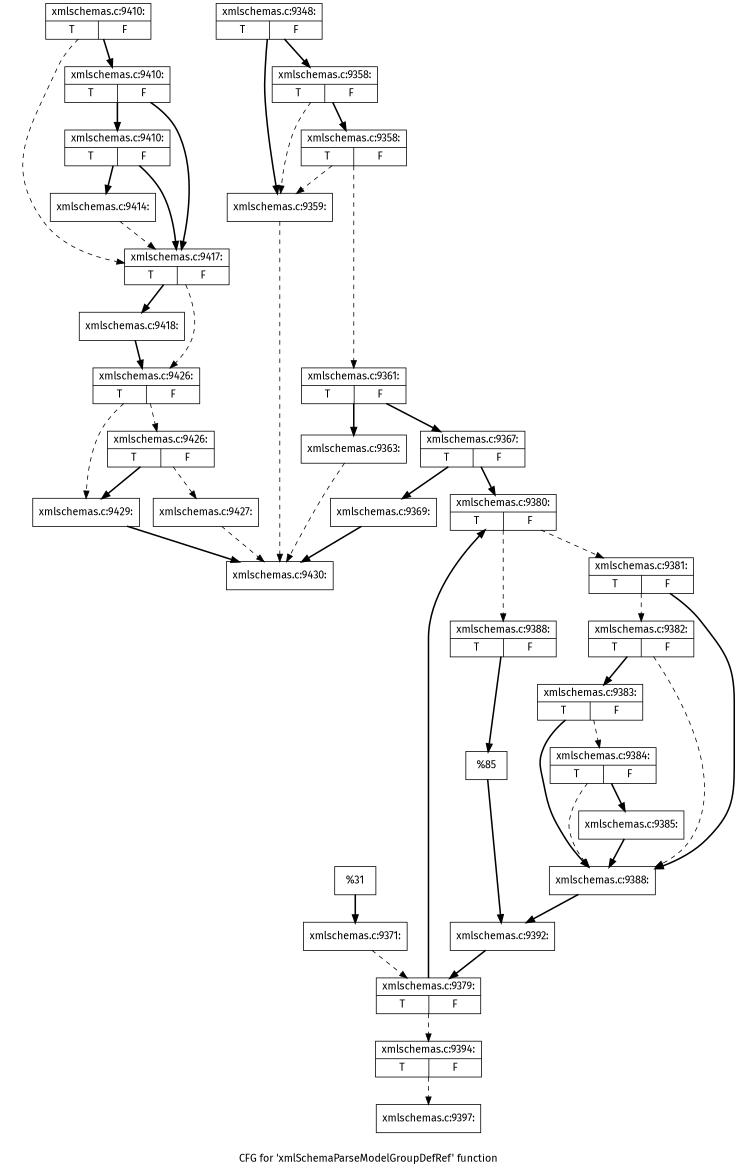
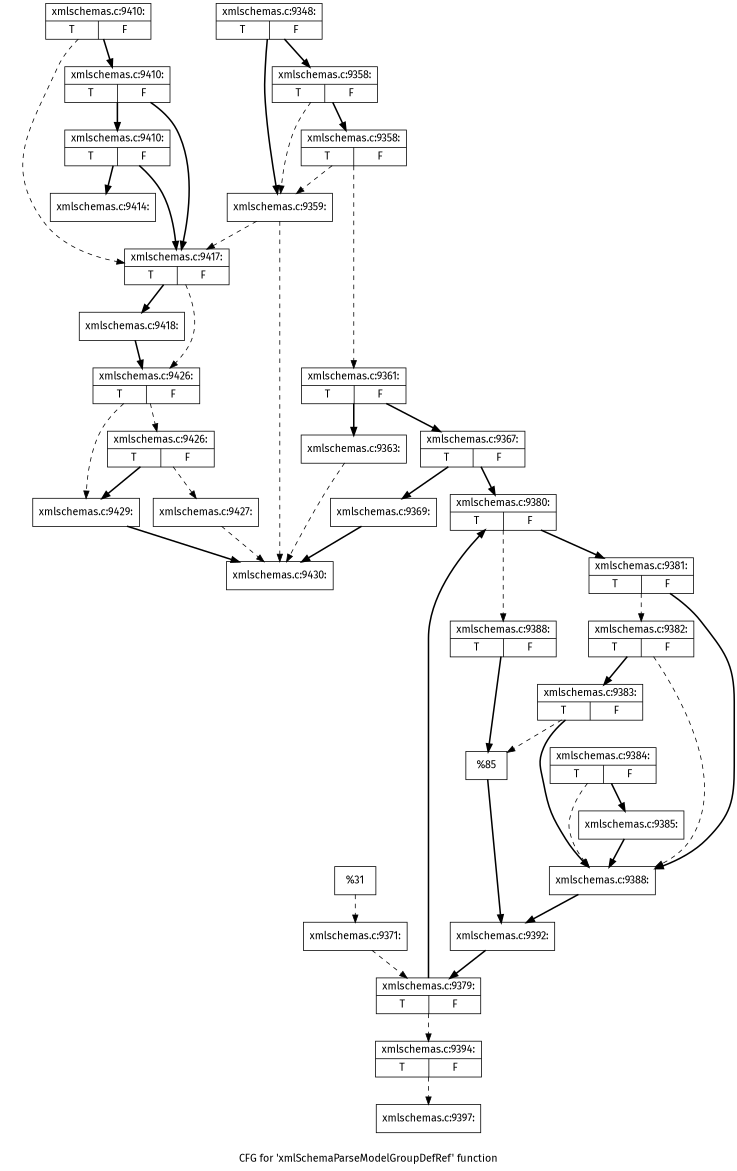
edge "xmlschemas.c:9414:" -> "xmlschemas.c:9417:": now "xmlschemas.c:9359:" -> "xmlschemas.c:9417:"
edge "xmlschemas.c:9380:" -> "xmlschemas.c:9381:": style dashed -> bold
edge "xmlschemas.c:9383:" -> "xmlschemas.c:9384:": now "xmlschemas.c:9383:" -> "%85"
edge "%31" -> "xmlschemas.c:9371:": style bold -> dashed
